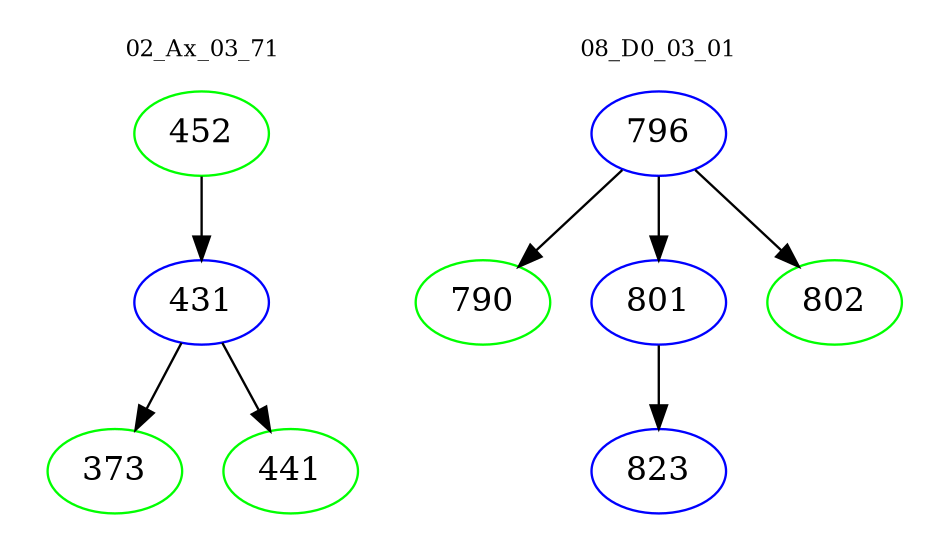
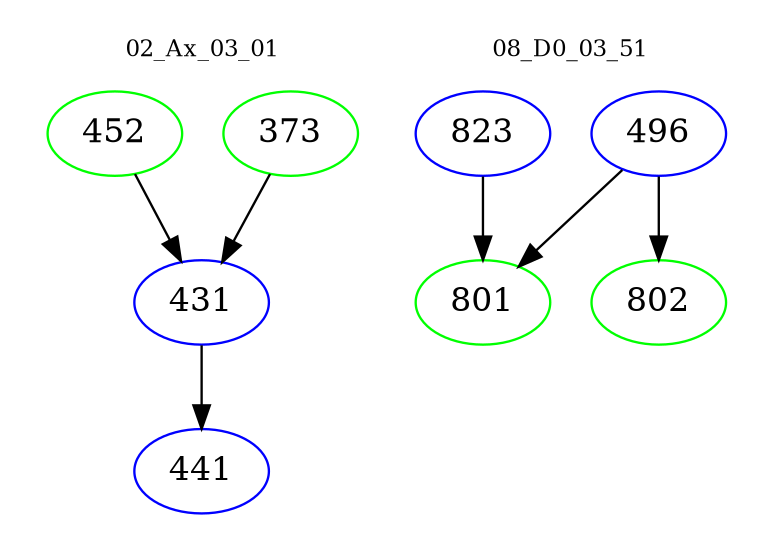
cluster "02_Ax_03_71": label "02_Ax_03_71" -> "02_Ax_03_01"
cluster "08_D0_03_01": label "08_D0_03_01" -> "08_D0_03_51"
node "796": label "796" -> "496"
node "790": removed
node "801": color blue -> green
edge "801" -> "823": reversed
edge "431" -> "373": reversed
node "441": color green -> blue
